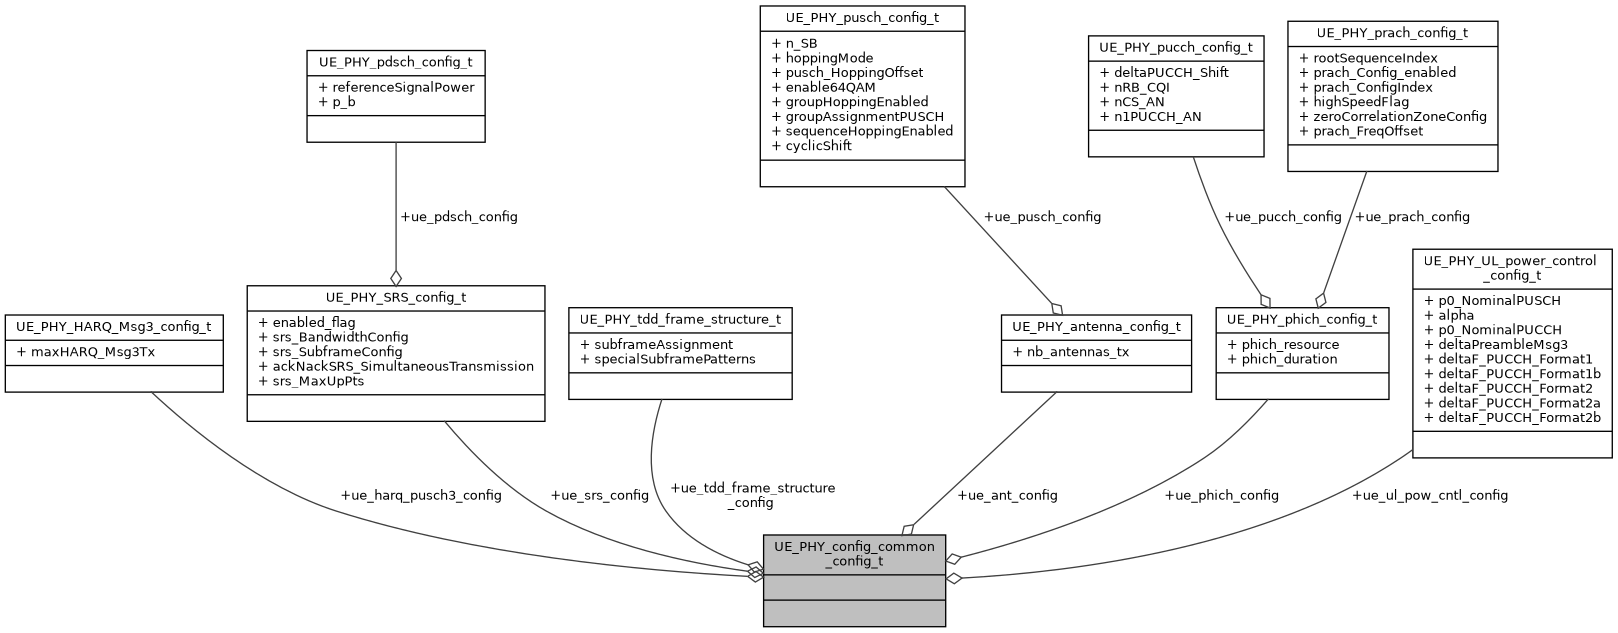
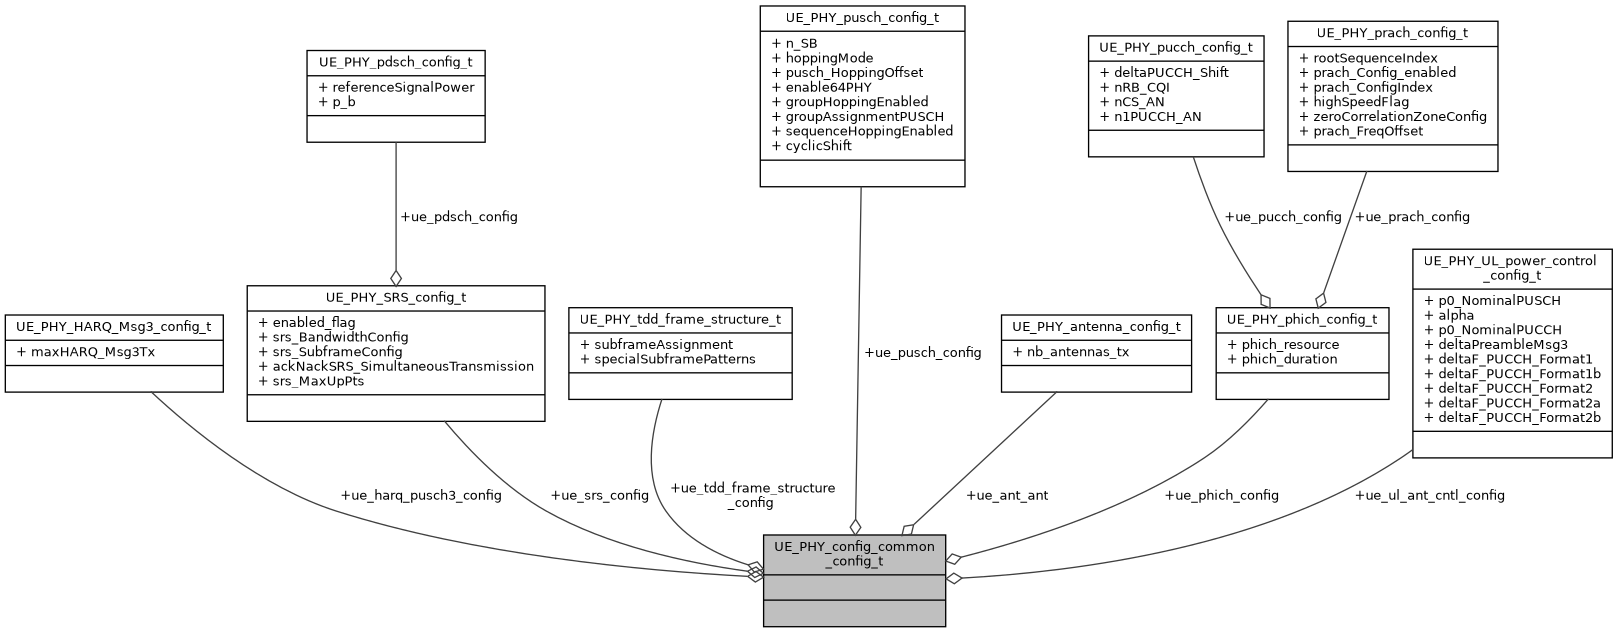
node "UE_PHY_pusch_config_t": text "+ enable64QAM" -> "+ enable64PHY"
edge "UE_PHY_pusch_config_t" -> "UE_PHY_antenna_config_t": now "UE_PHY_pusch_config_t" -> "UE_PHY_config_common"
edge "UE_PHY_antenna_config_t" -> "UE_PHY_config_common": label " +ue_ant_config" -> " +ue_ant_ant"
edge "UE_PHY_UL_power_control" -> "UE_PHY_config_common": label " +ue_ul_pow_cntl_config" -> " +ue_ul_ant_cntl_config"
